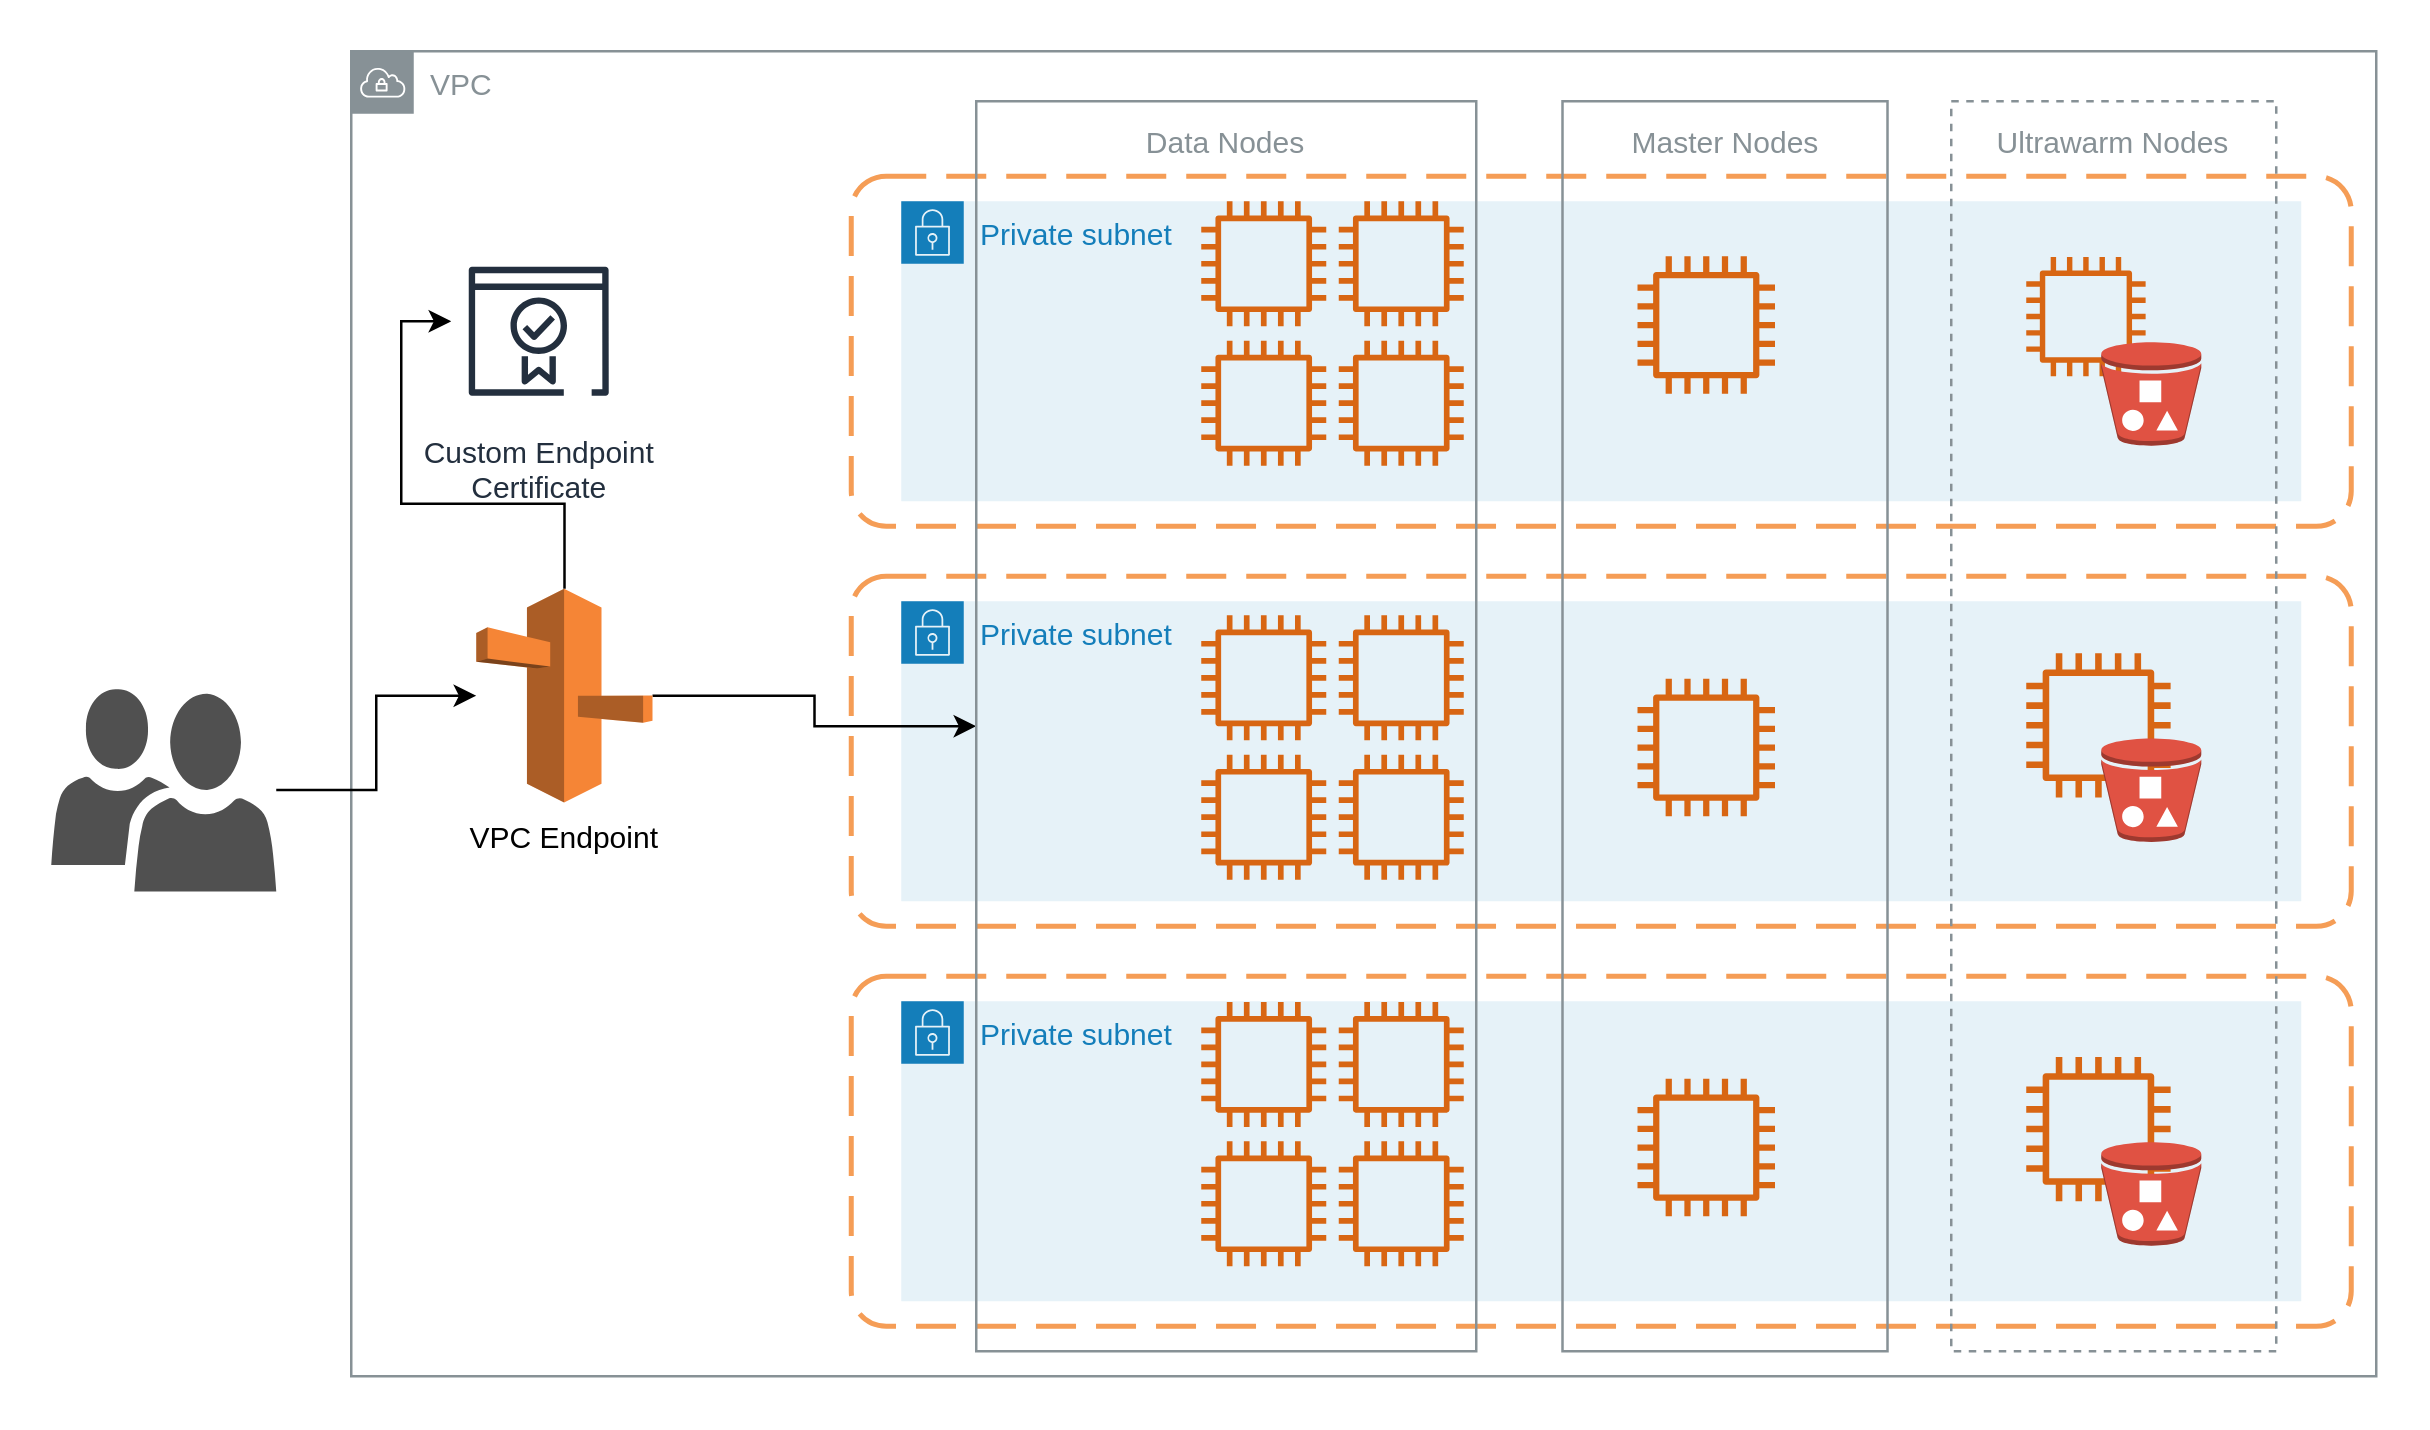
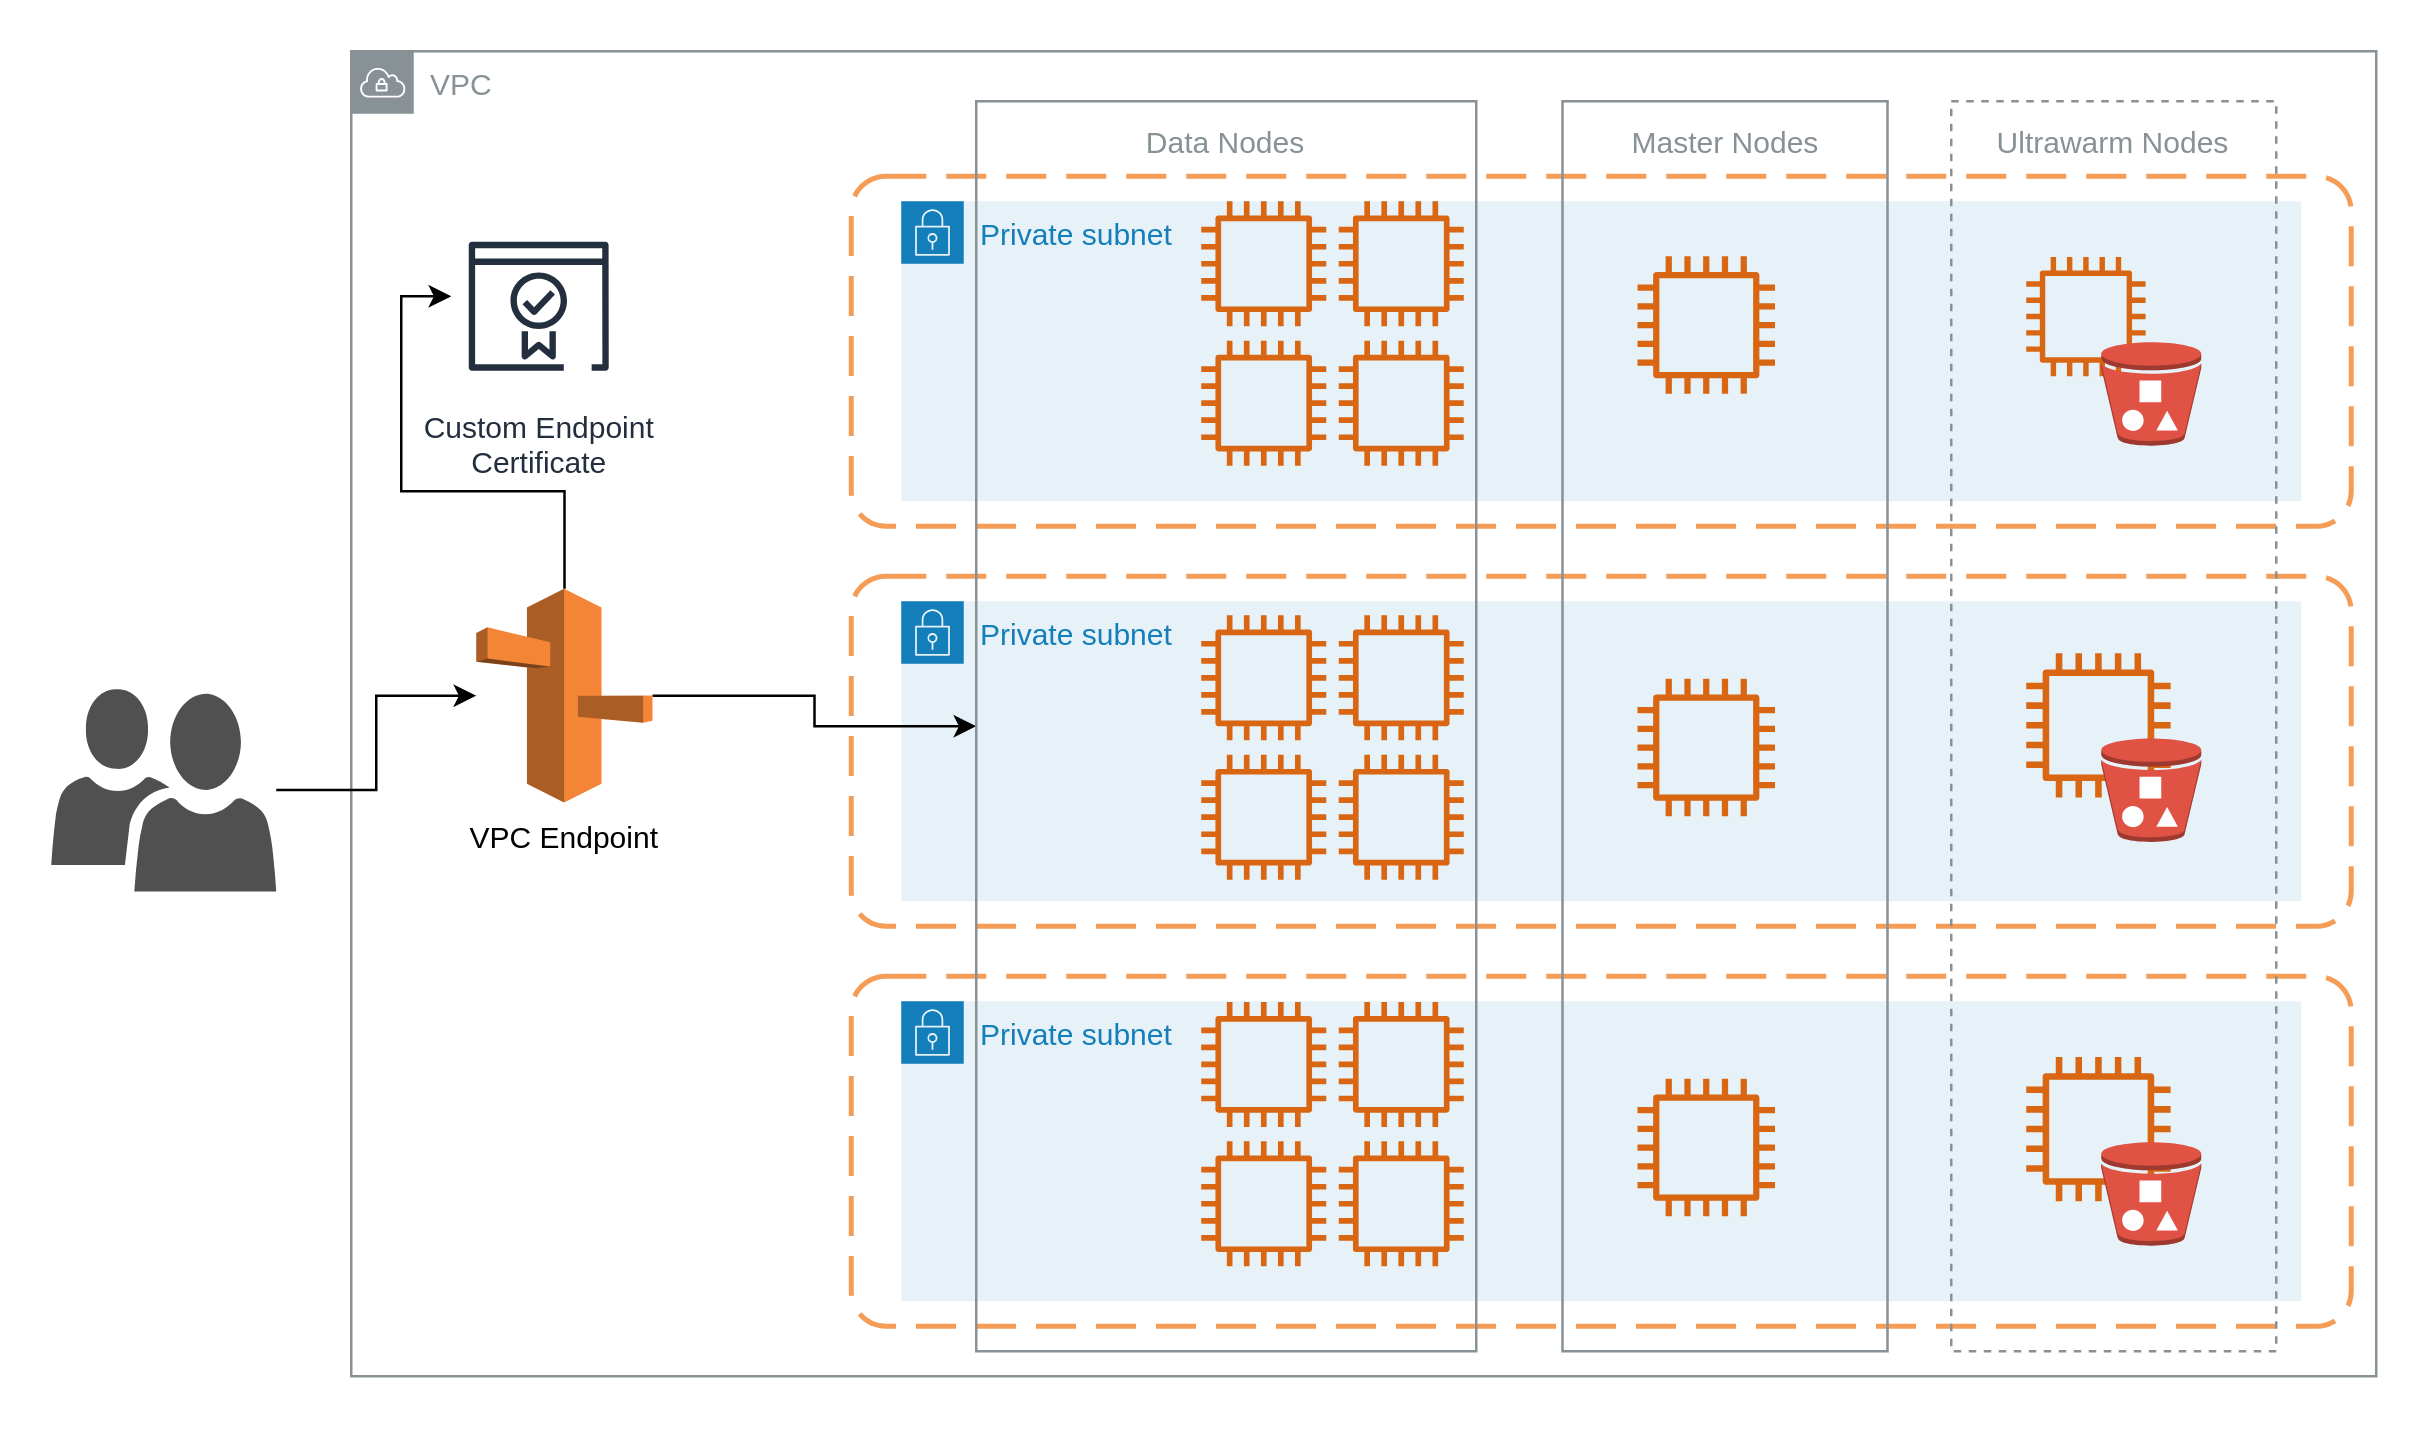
node "Custom Endpoint Certificate": moved (539, 331) -> (539, 306)
